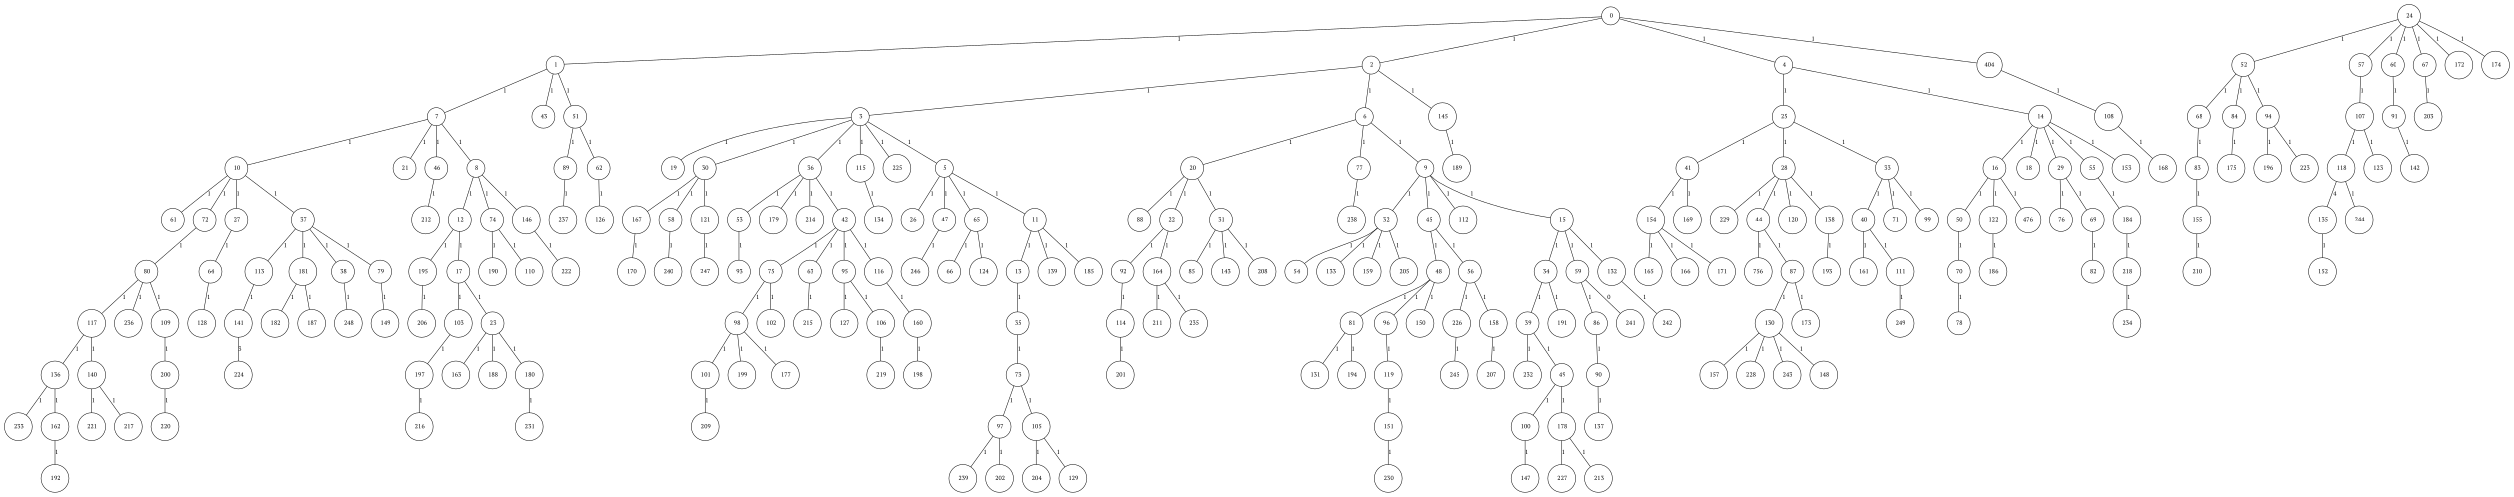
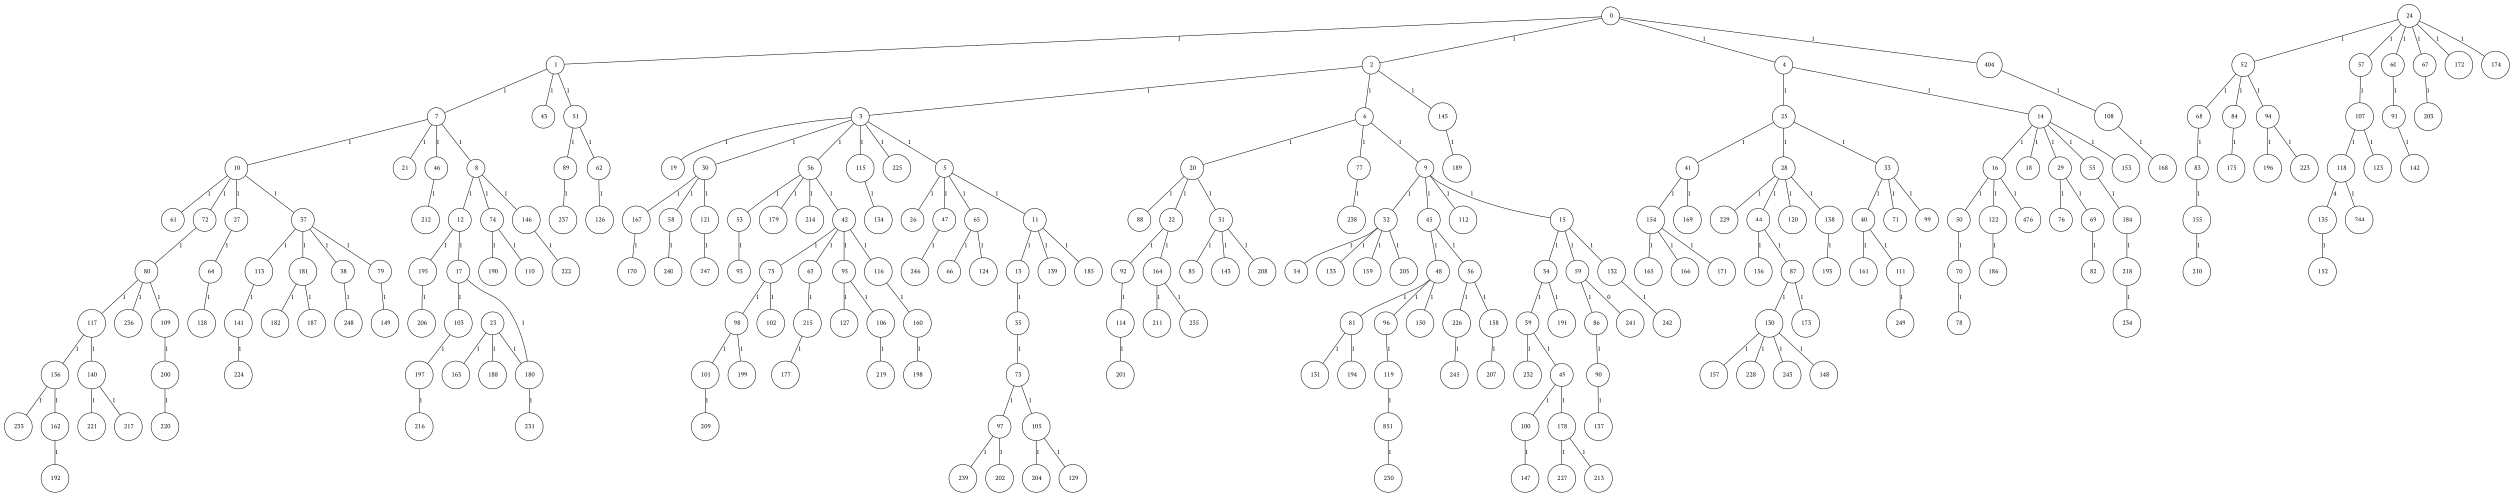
node "756": label "756" -> "156"
edge "17" -- "23": now "17" -- "180"
edge "98" -- "177": now "215" -- "177"
edge "141" -- "224": label "3" -> "1"
node "151": label "151" -> "851"
